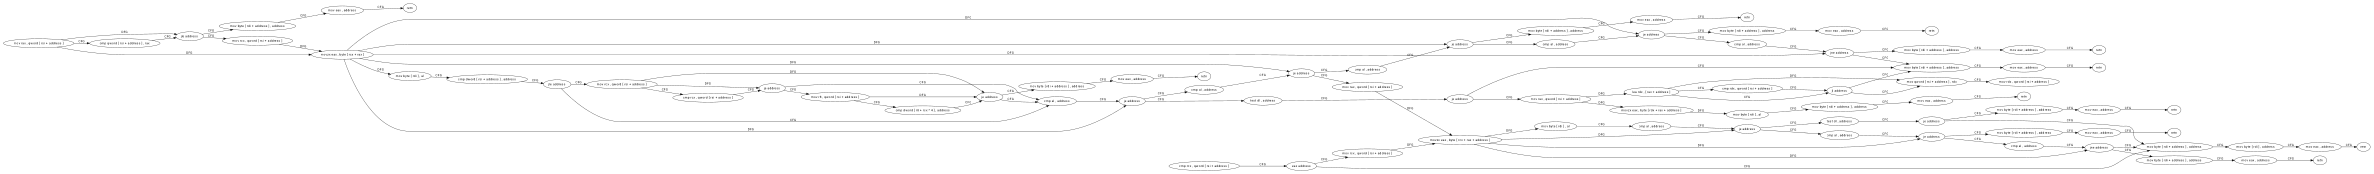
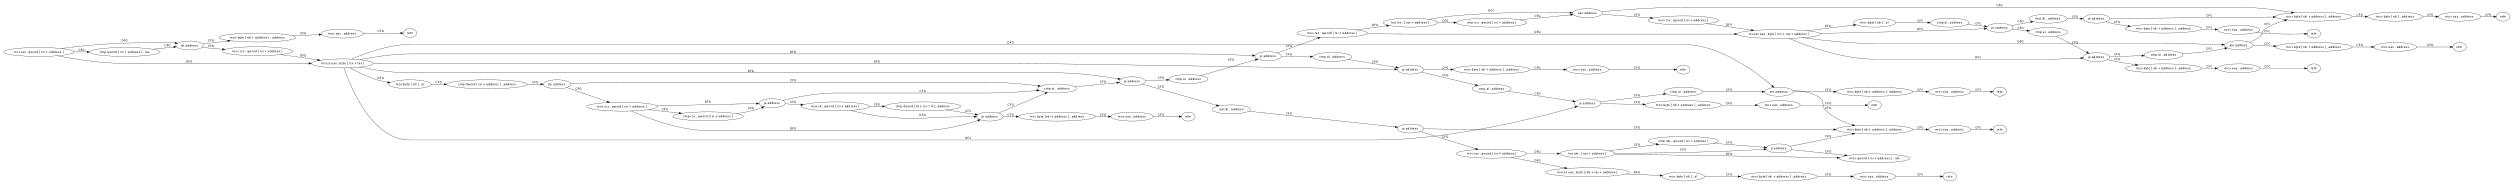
node "lea rcx , [ rax + address ]": added
node "mov rdx , qword [ rsi + address ]": removed
